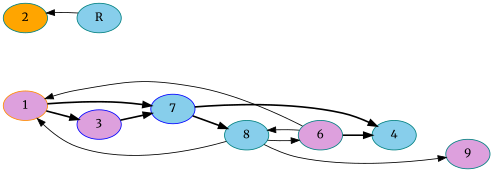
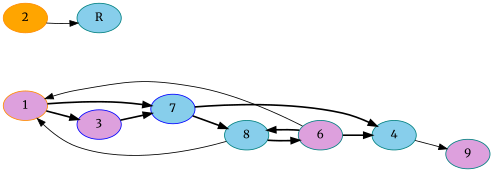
edge "R" -> "2": reversed
node "2": color teal -> darkorange
edge "6" -> "8": style solid -> bold
edge "8" -> "6": style solid -> bold
edge "8" -> "9": now "4" -> "9"
